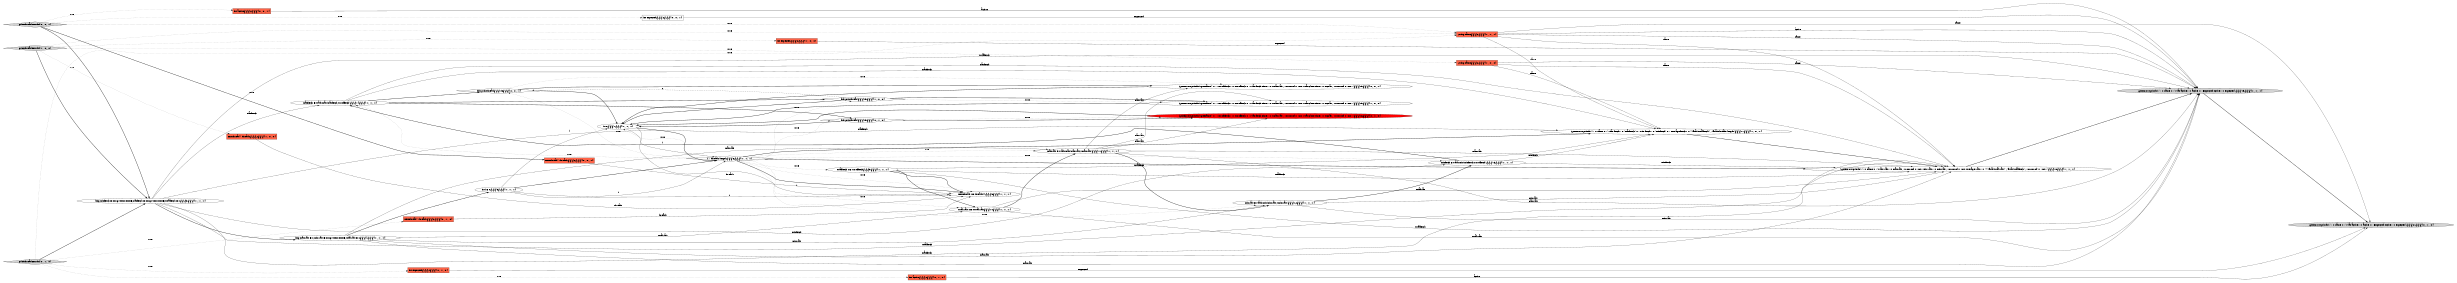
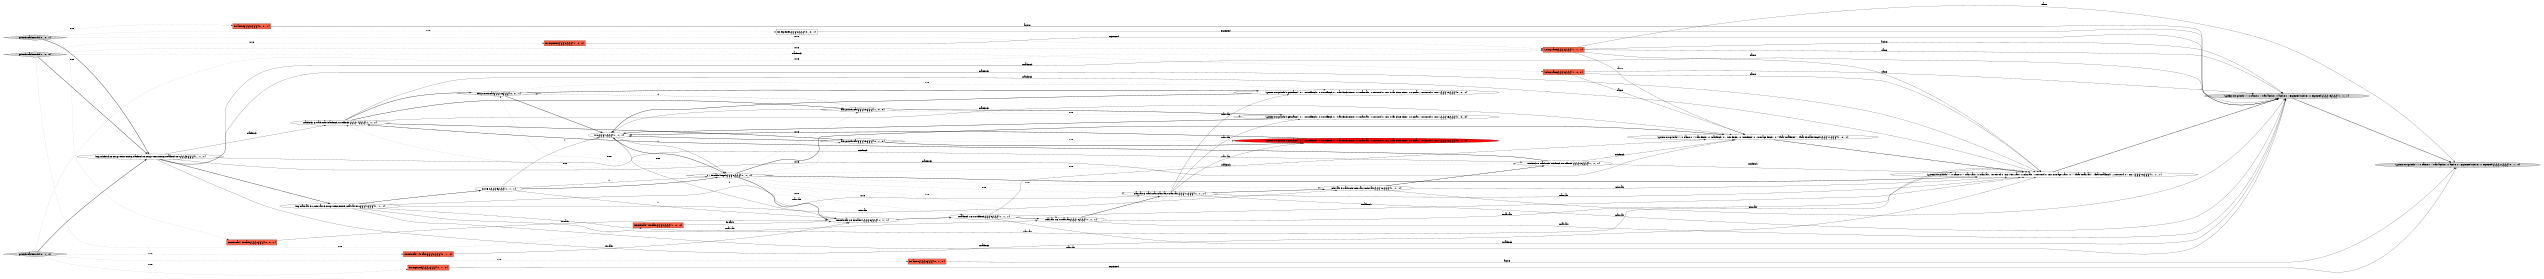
edge "printThreadResults['1', '0', '0']" -> "String name@@@2@@@['1', '0', '0']": label "true" -> "maxfetch"
edge "this.printthread@@@15@@@['1', '0', '0']" -> "i++@@@7@@@['1', '1', '1']": style bold -> solid
edge "printThreadResults['0', '0', '1']" -> "TestThread(( threads@@@2@@@['0', '0', '1']": style bold -> dotted
edge "totalfetch += t.nroffetch@@@9@@@['1', '1', '1']" -> "TestThread t = threads(i(@@@8@@@['1', '1', '1']": reversed
